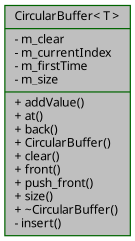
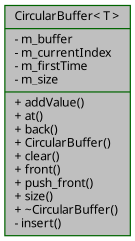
node "CircularBuffer< T >": text "- m_clear" -> "- m_buffer"
